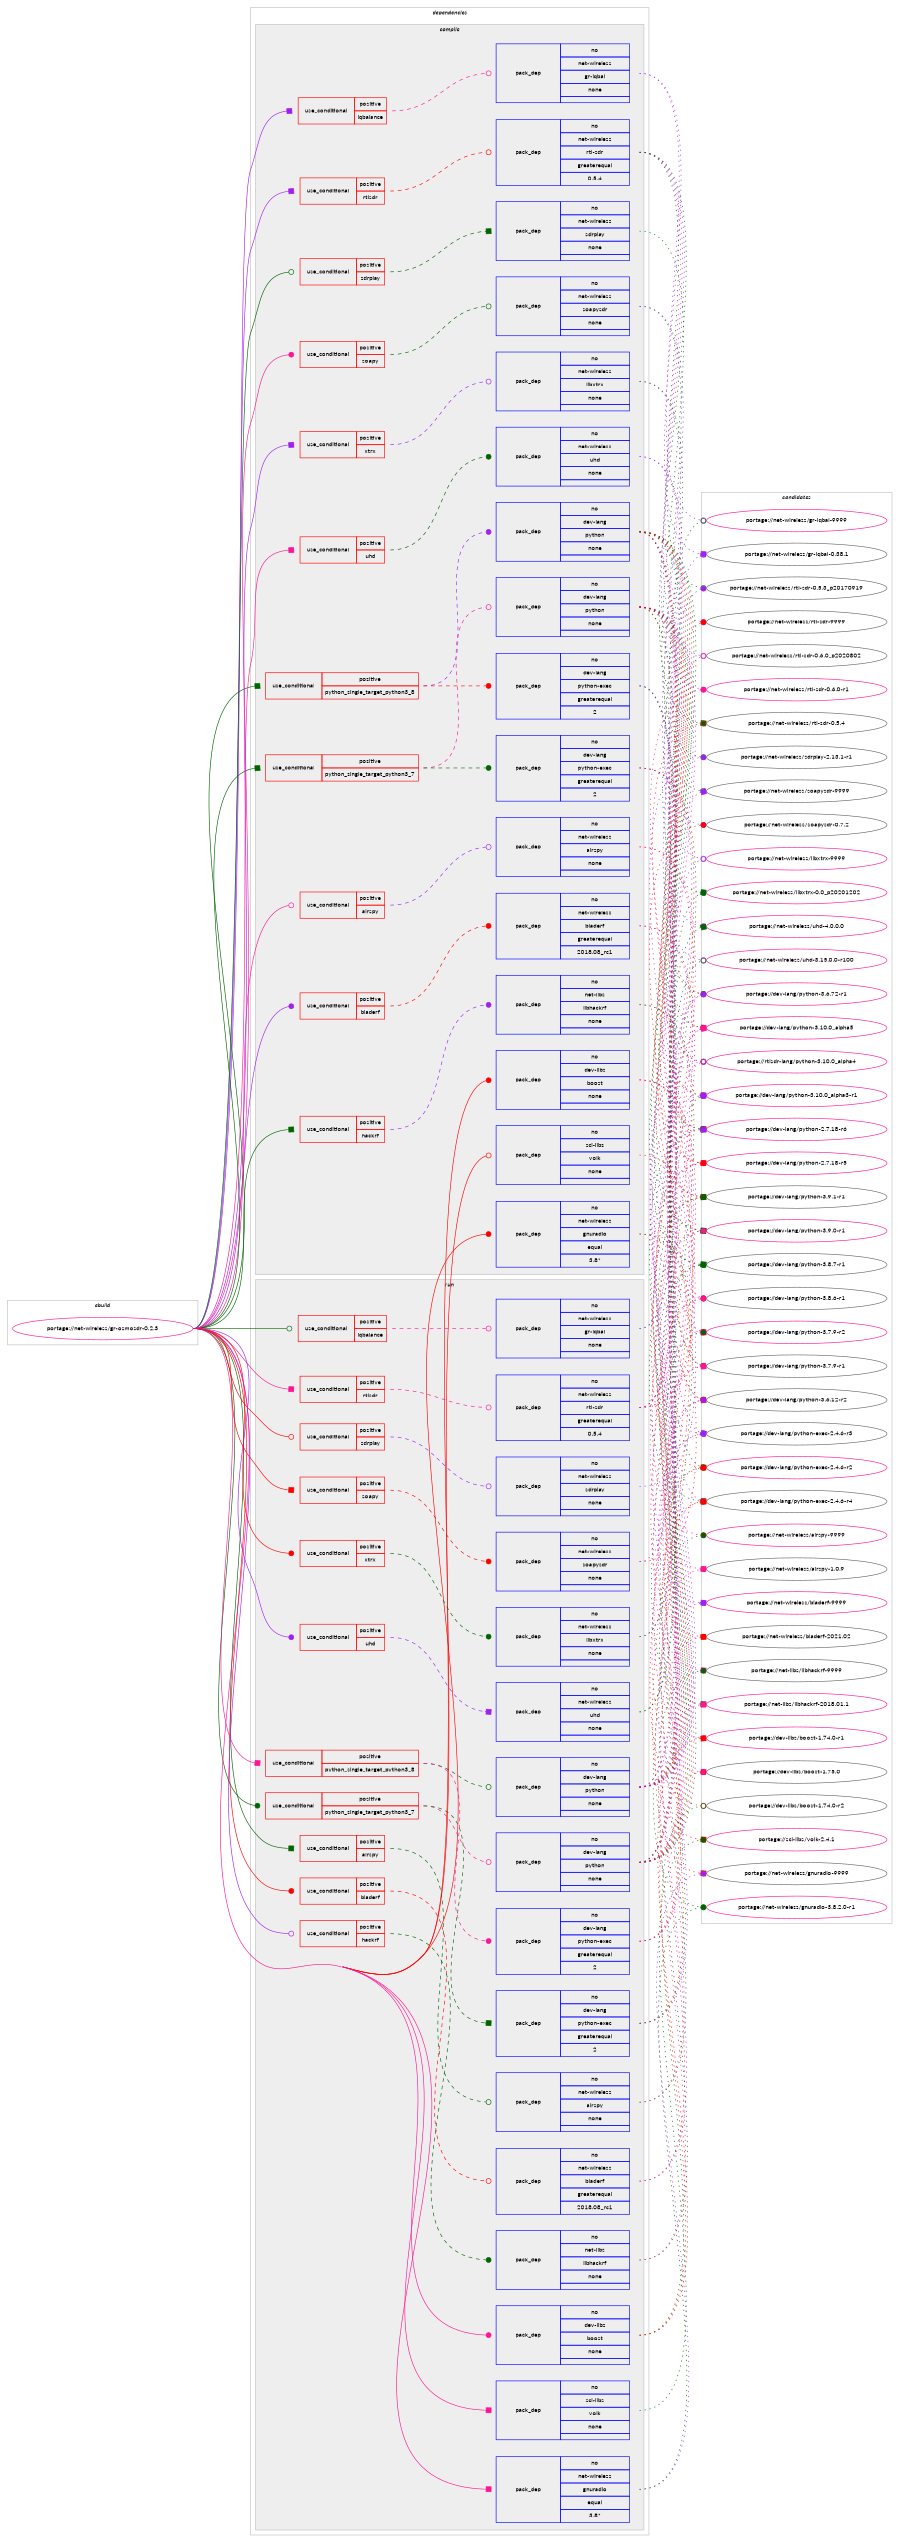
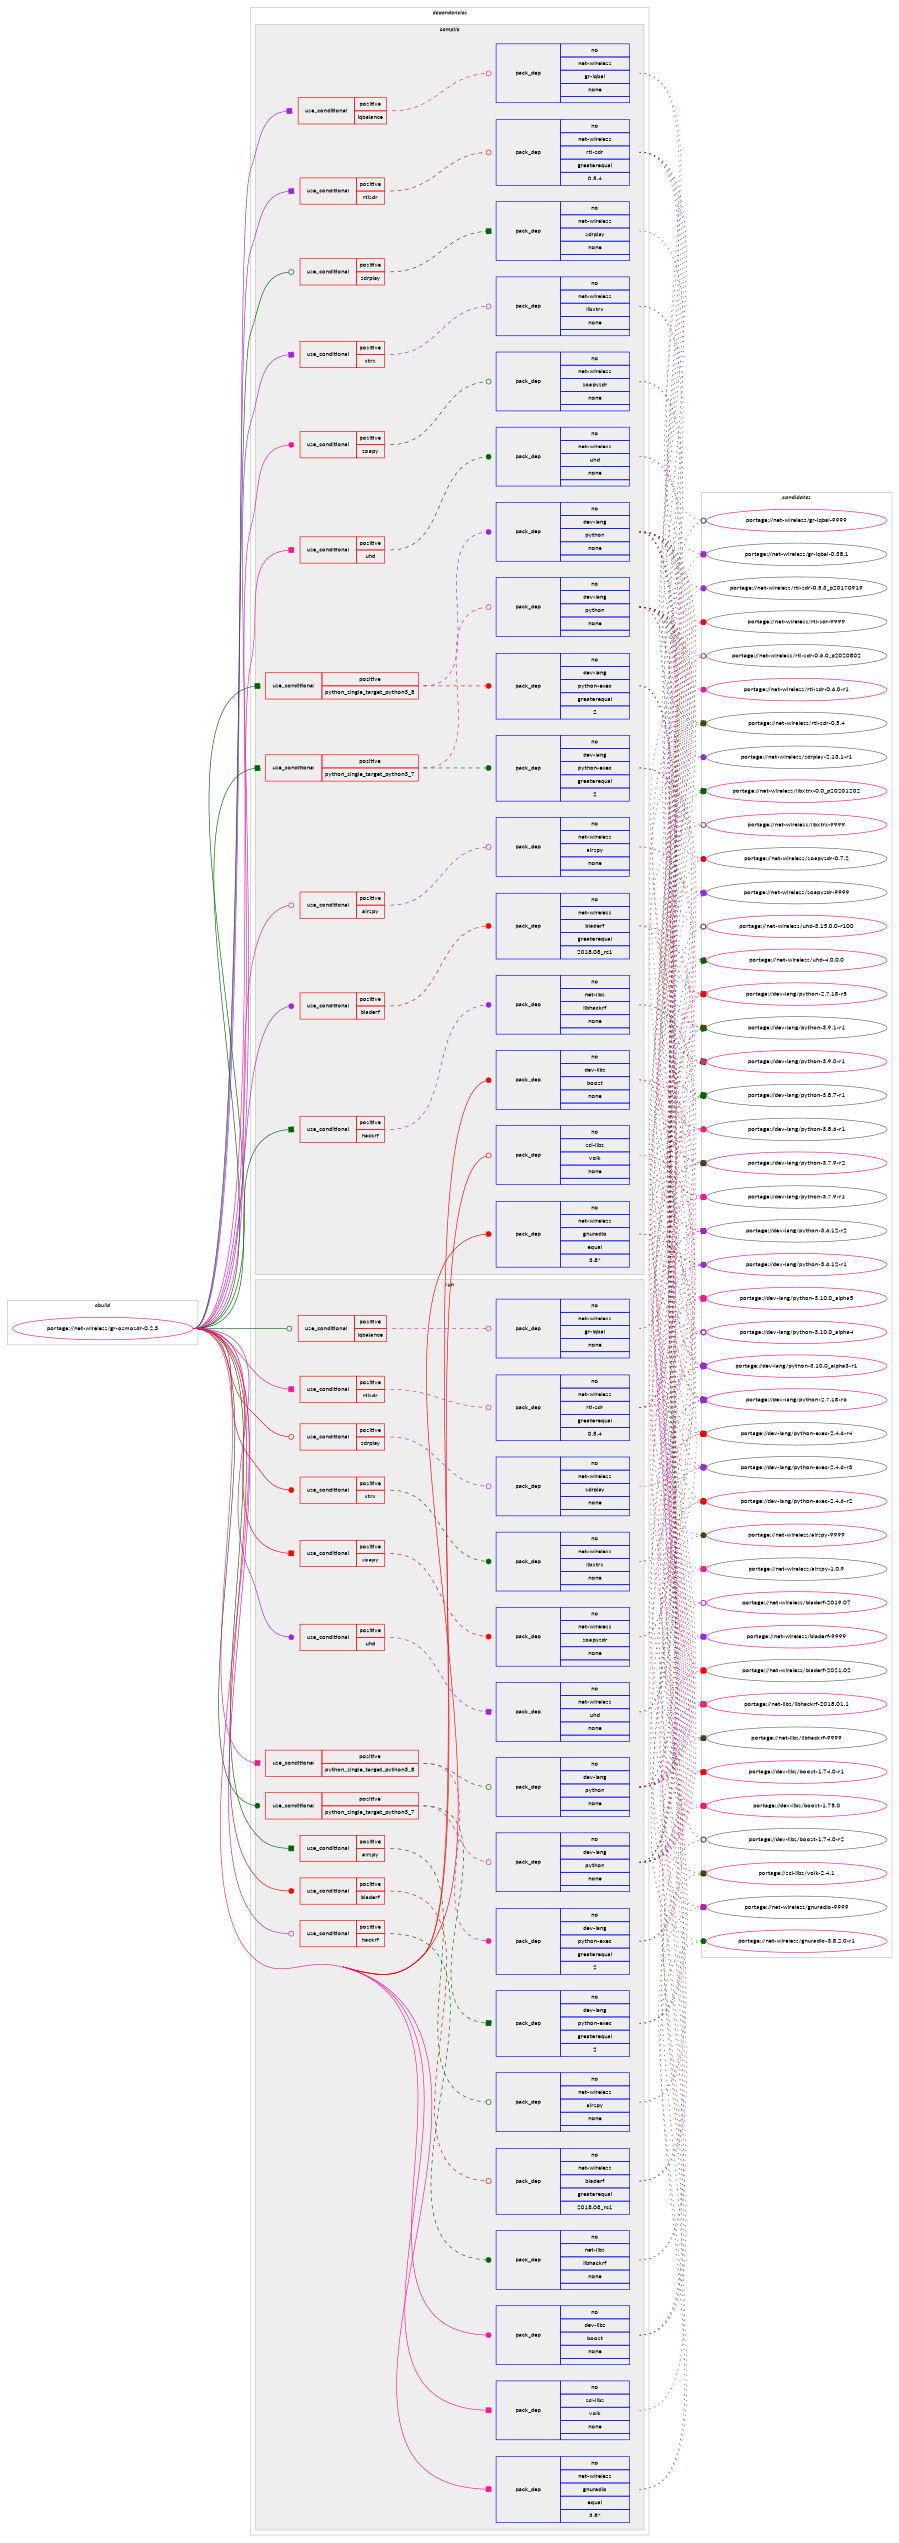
node "portage://dev-lang/python-3.6.72-r1": label "portage://dev-lang/python-3.6.72-r1" -> "portage://dev-lang/python-3.6.12-r1"
node "portage://rtlsdr-lang/python-3.10.0_alpha4": label "portage://rtlsdr-lang/python-3.10.0_alpha4" -> "portage://dev-lang/python-3.10.0_alpha4"
node "portage://net-wireless/bladerf-2019.07": added
node "portage://dev-libs/boost-1.75.0": color gray40 -> deeppink
